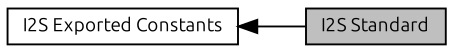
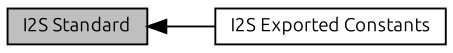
edge "I2S Standard" -> "I2S Exported Constants": reversed
